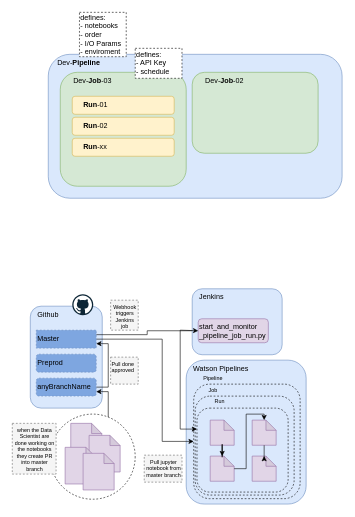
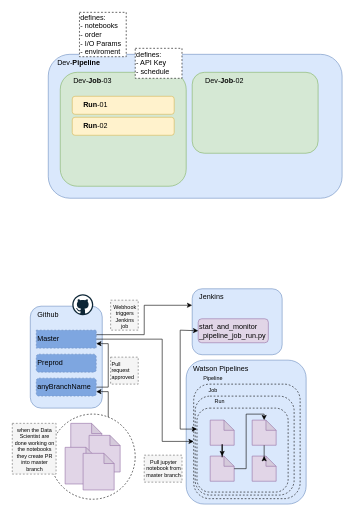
node "Run-xx": removed
edge "Master" -> "start_and_monitor _pipeline_job_run.py": now "Master" -> "Jenkins"
node "Pull doneapproved": label "Pull doneapproved" -> "Pull requestapproved"
